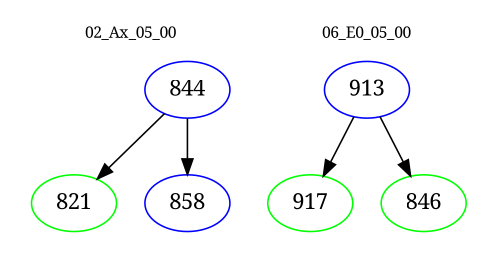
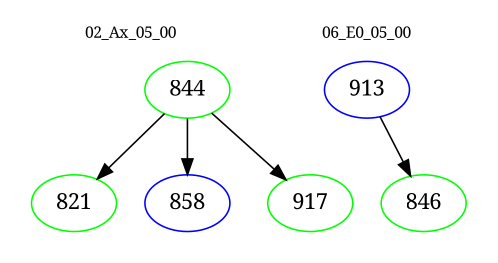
node "844": color blue -> green
edge "913" -> "917": now "844" -> "917"
